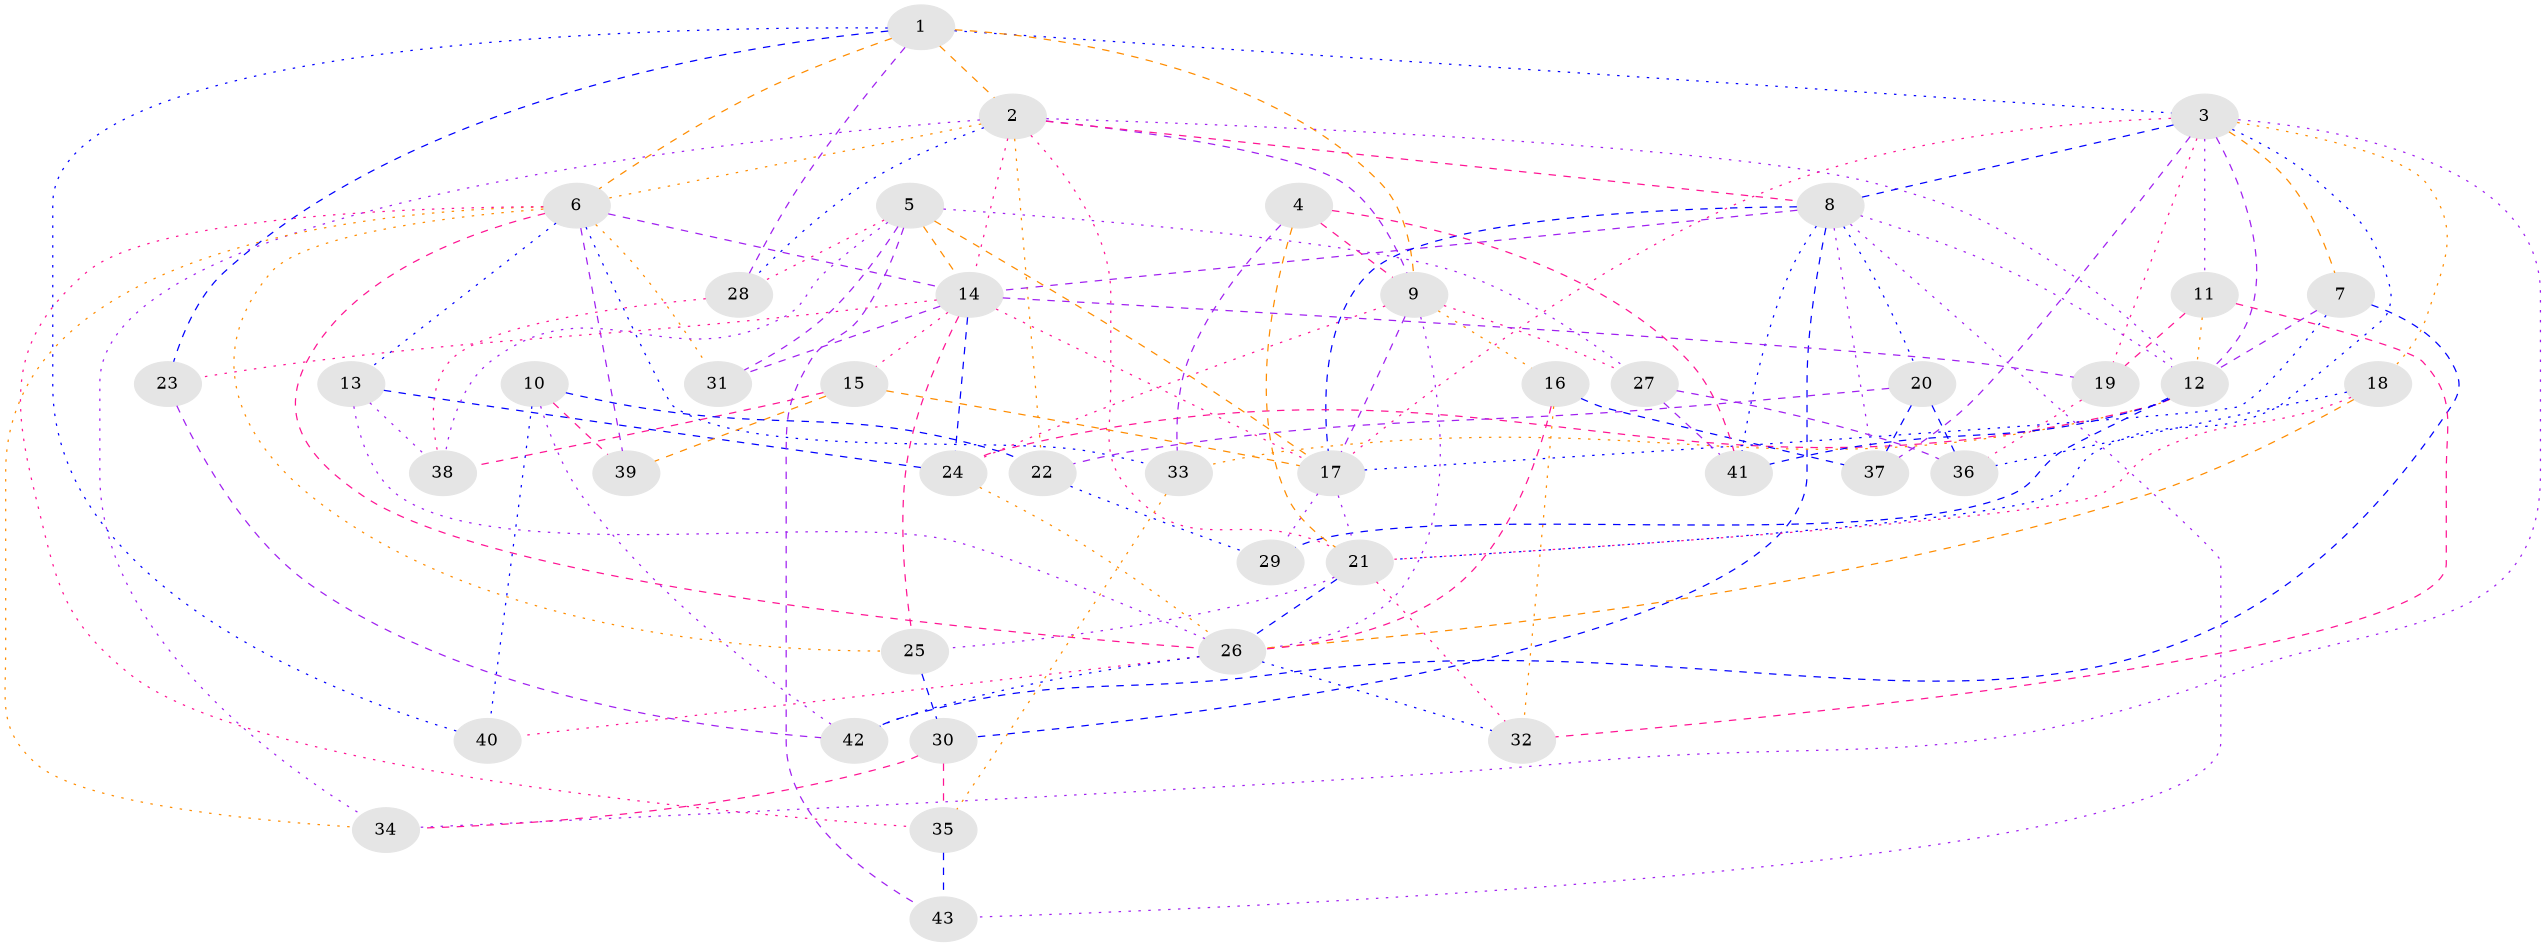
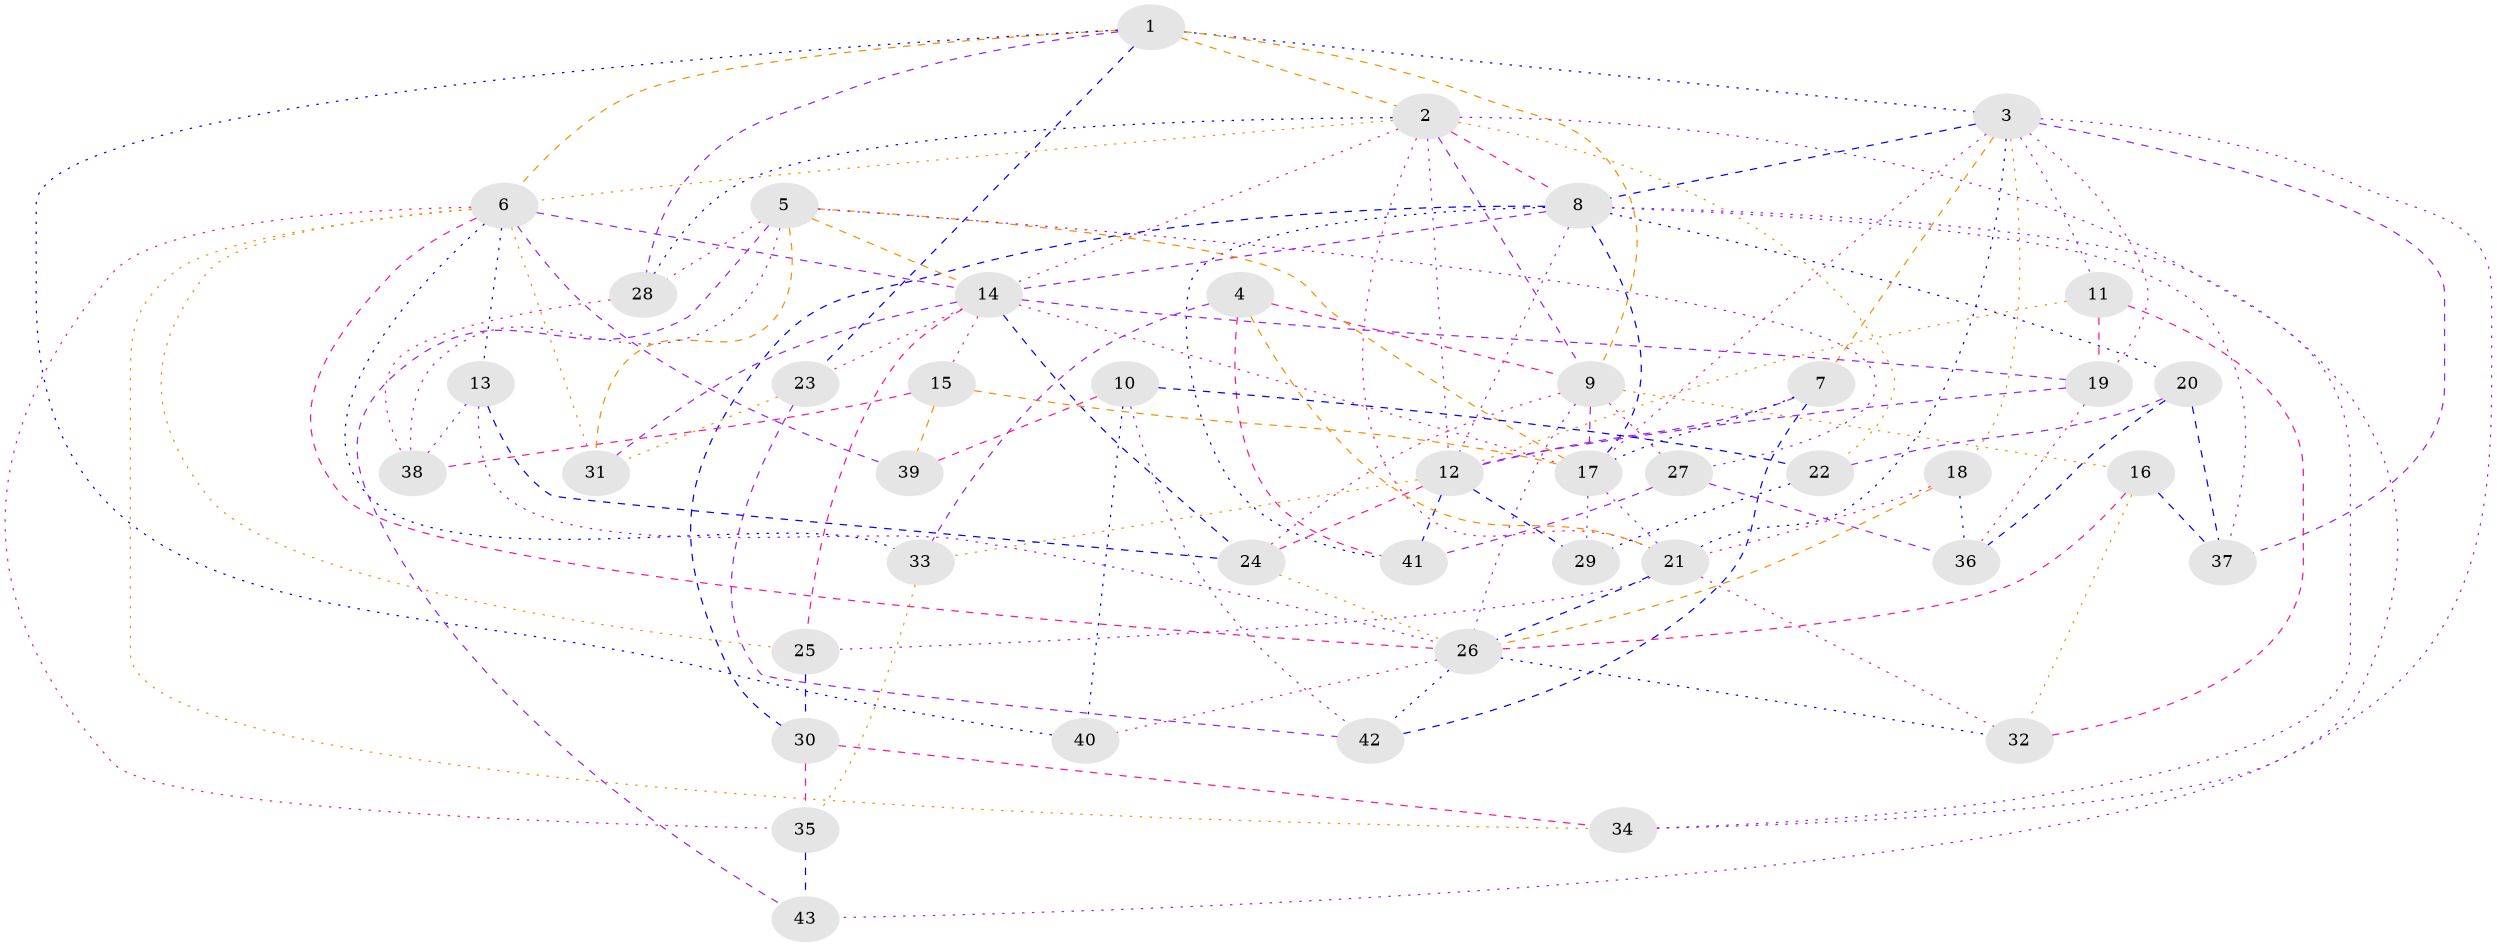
edge "3" -- "12": now "19" -- "12"
edge "5" -- "31": color purple -> darkorange
edge "23" -- "31": added
